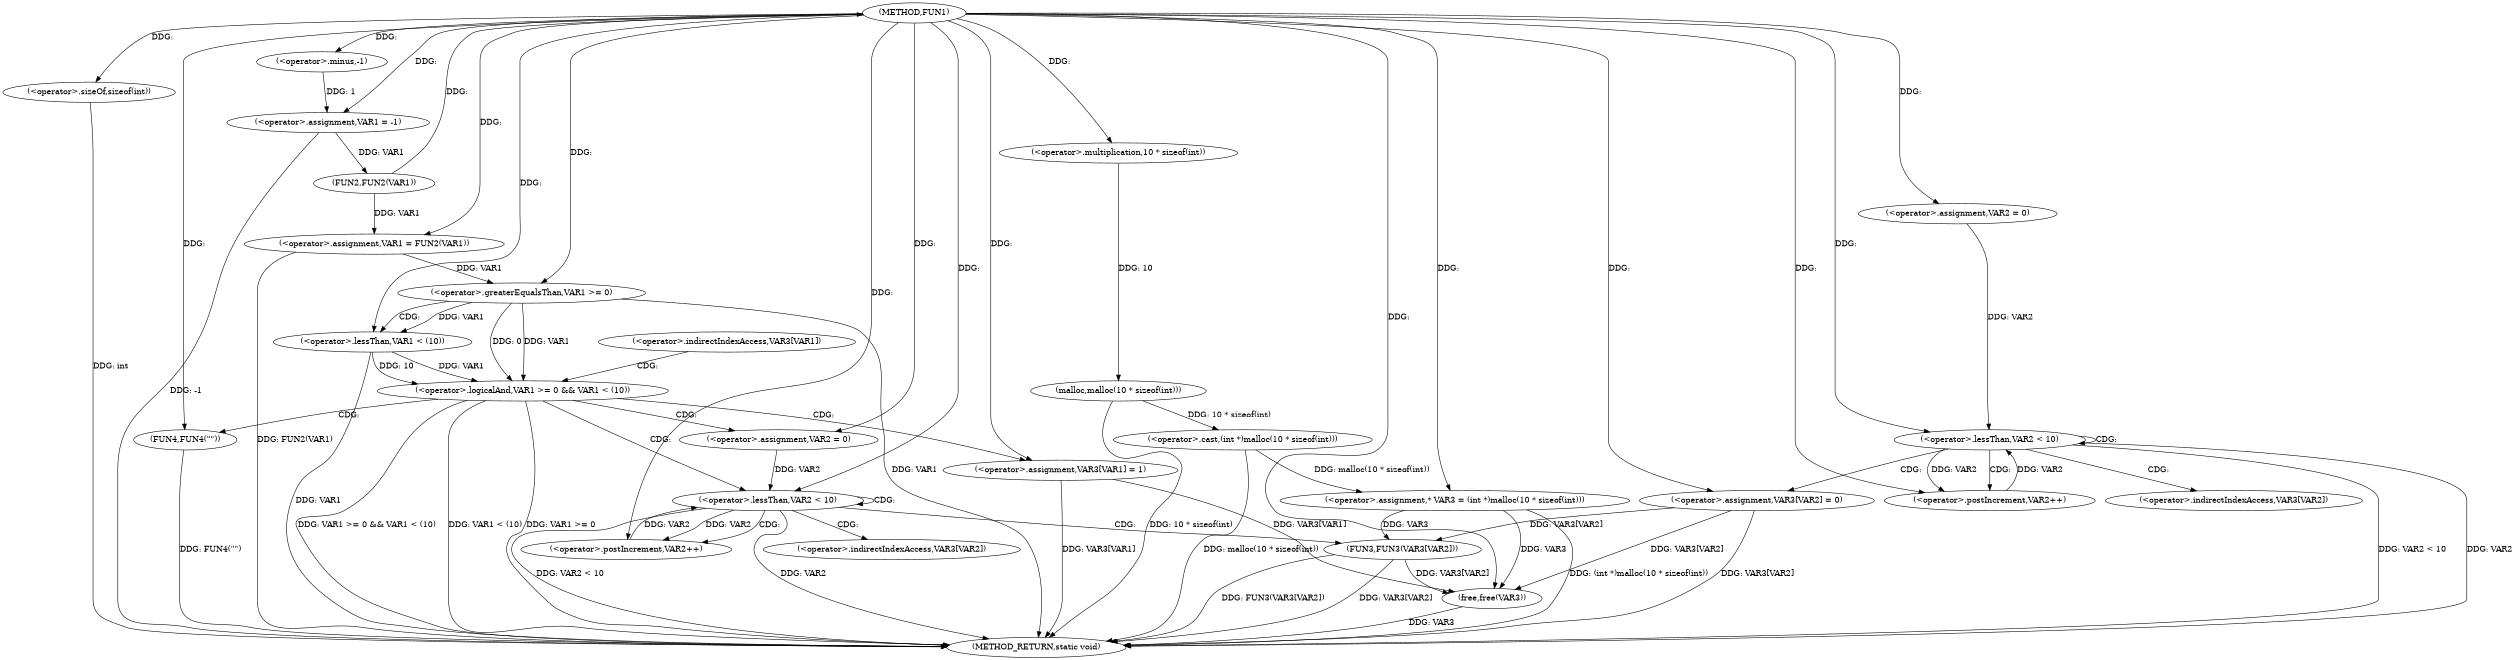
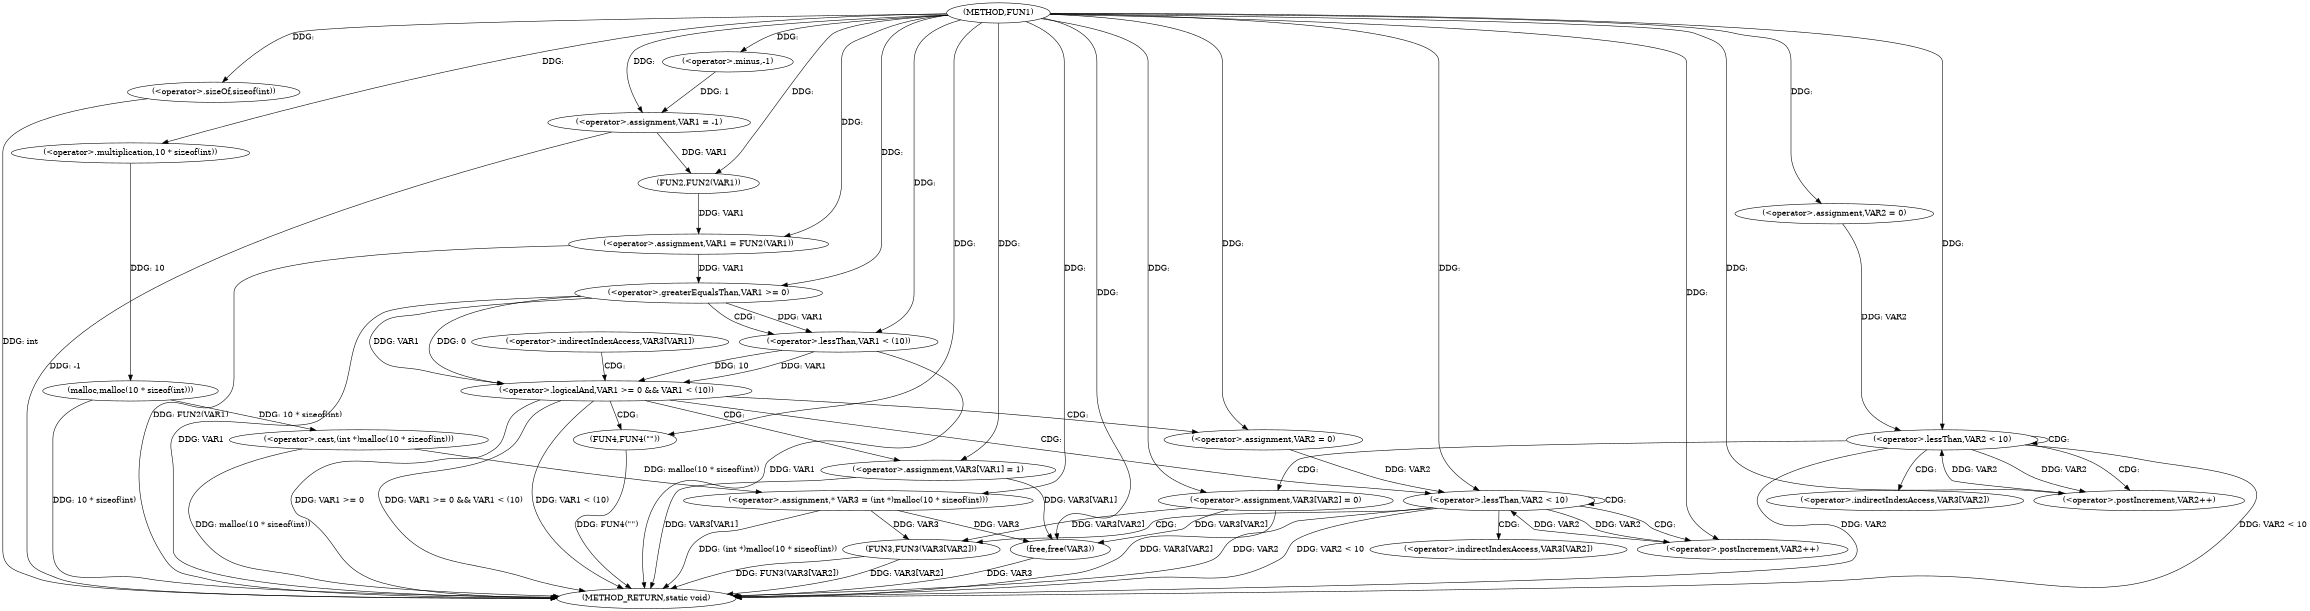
edge "(FUN2,FUN2(VAR1))" -> "(METHOD,FUN1)": reversed
edge "(FUN3,FUN3(VAR3[VAR2]))" -> "(free,free(VAR3))": removed, label "DDG: VAR3[VAR2]"
